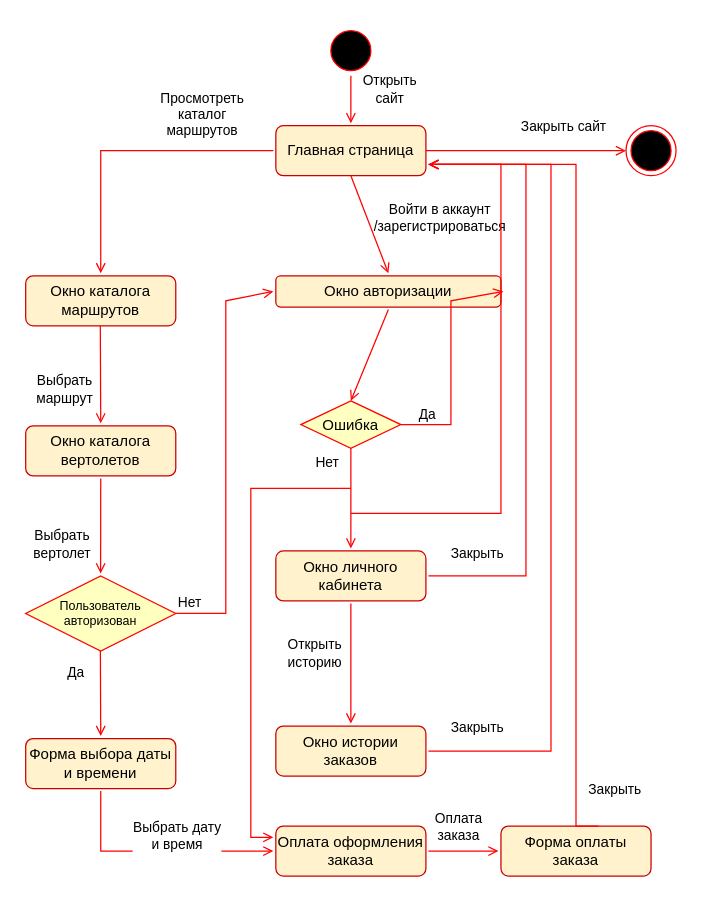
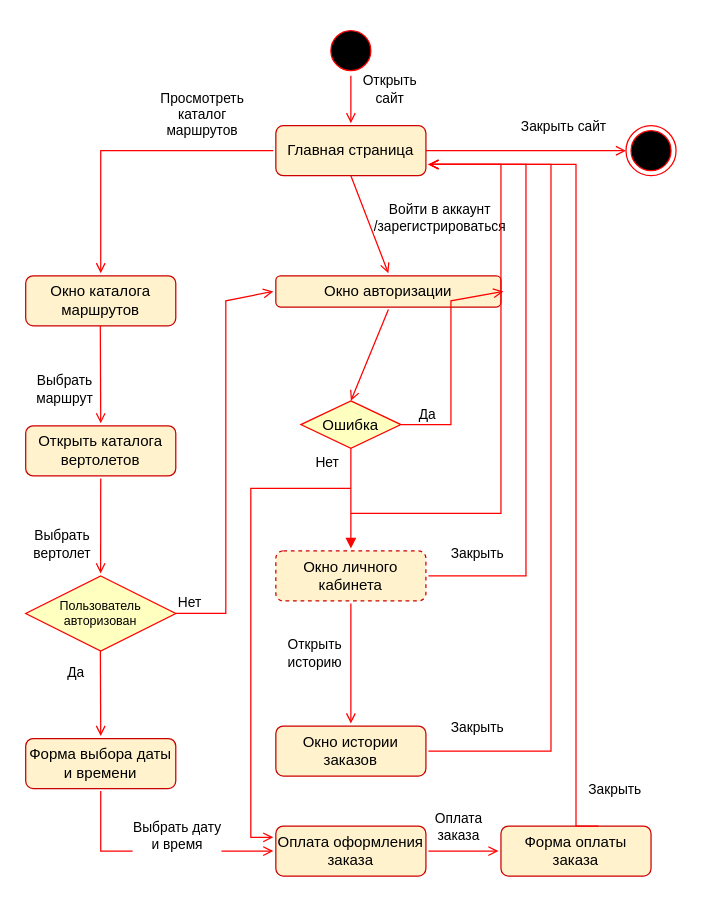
node "Окно каталога вертолетов": label "Окно каталога вертолетов" -> "Открыть каталога вертолетов"
edge "Ошибка" -> "Окно личного кабинета": arrowhead open -> block
node "Окно личного кабинета": style solid -> dashed
